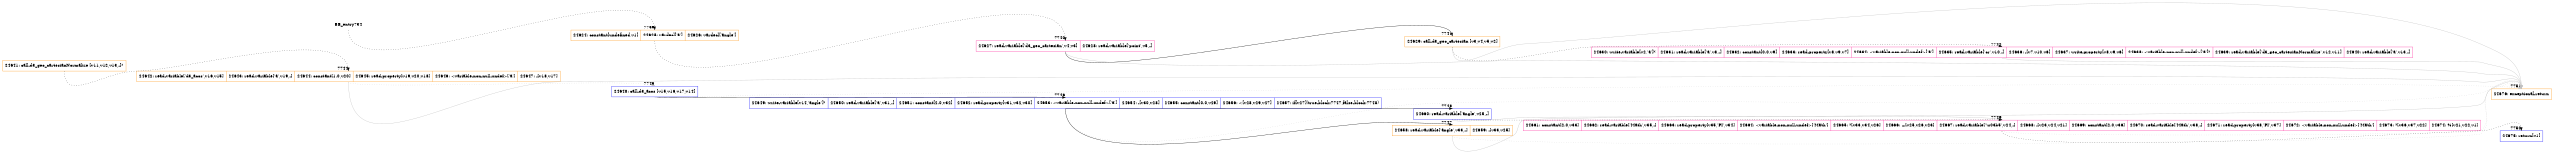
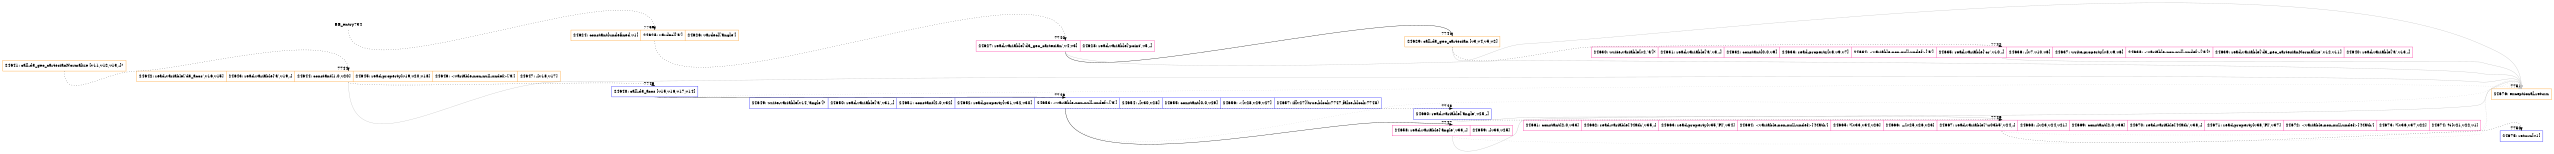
edge "24642: read-variable['d3_acos',v16,v15]" -> "24648: call-d3_acos [v15,v16,v17,v14]": color gray -> black
edge "24649: write-variable[v14,'angle']*" -> "24660: read-variable['angle',v25,-]": style solid -> dotted
node "24658: read-variable['angle',v33,-]": color darkorange -> deeppink
